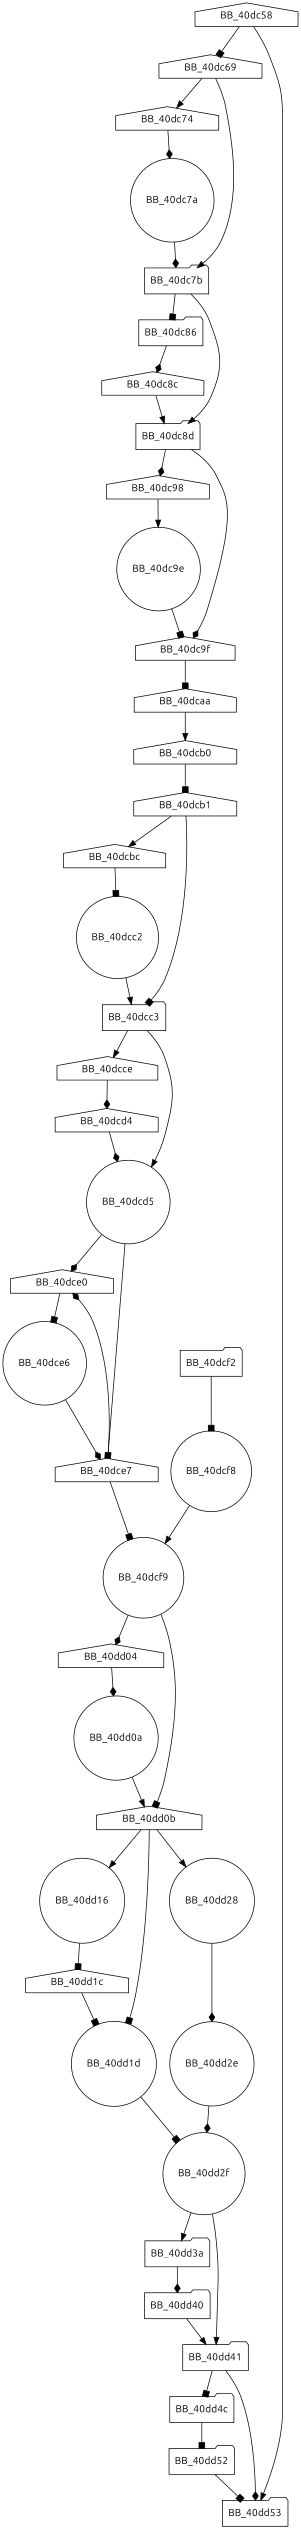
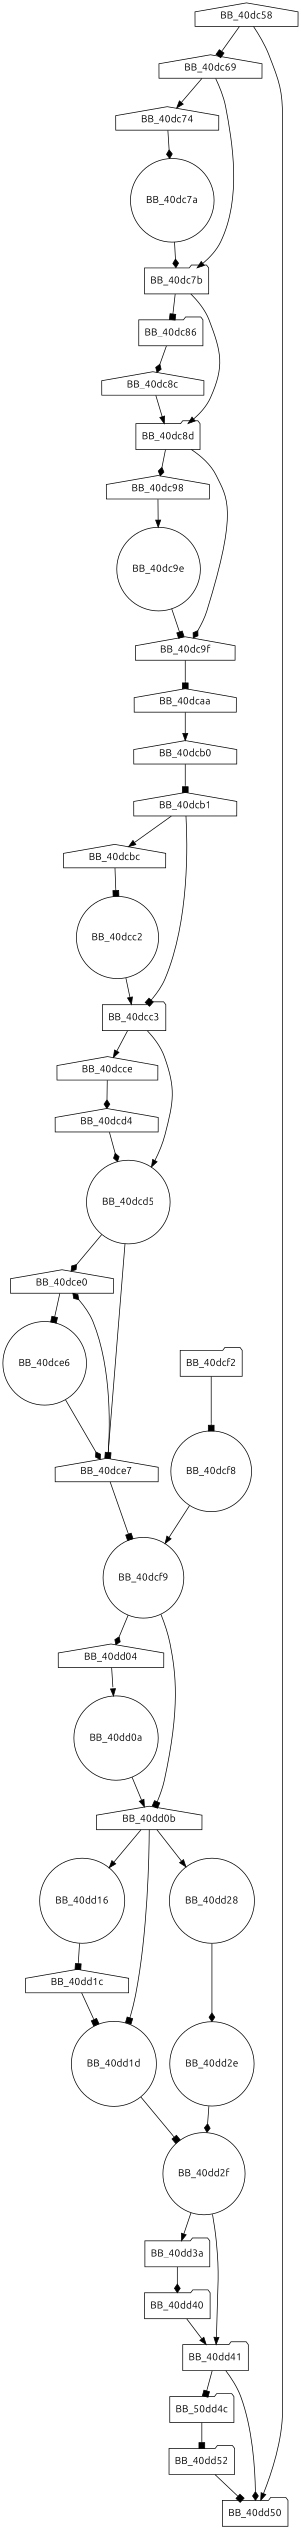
edge "BB_40dd04" -> "BB_40dd0a": arrowhead diamond -> normal
node "BB_40dd4c": label "BB_40dd4c" -> "BB_50dd4c"
node "BB_40dd53": label "BB_40dd53" -> "BB_40dd50"
